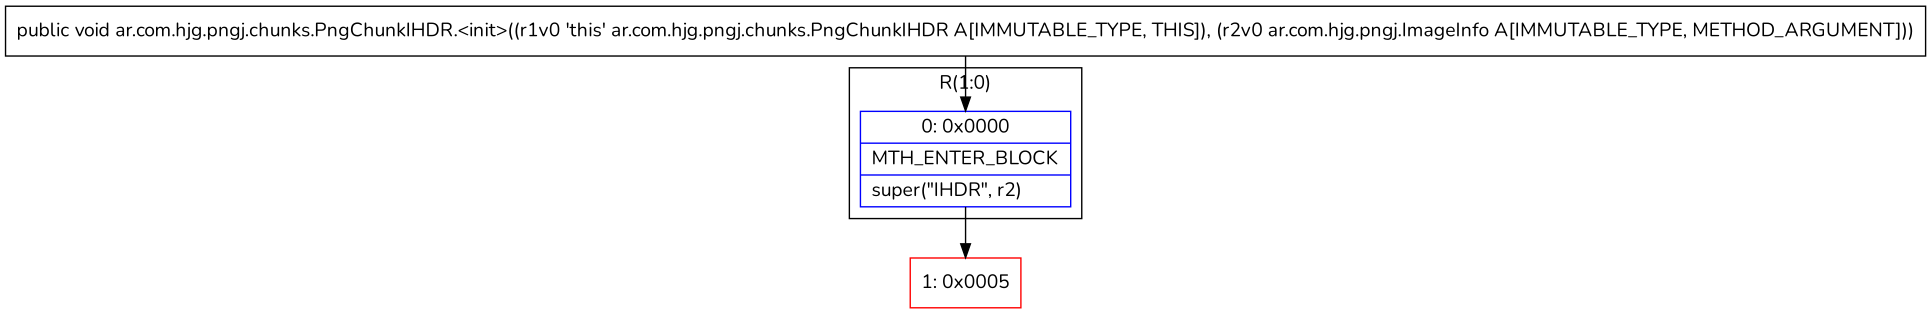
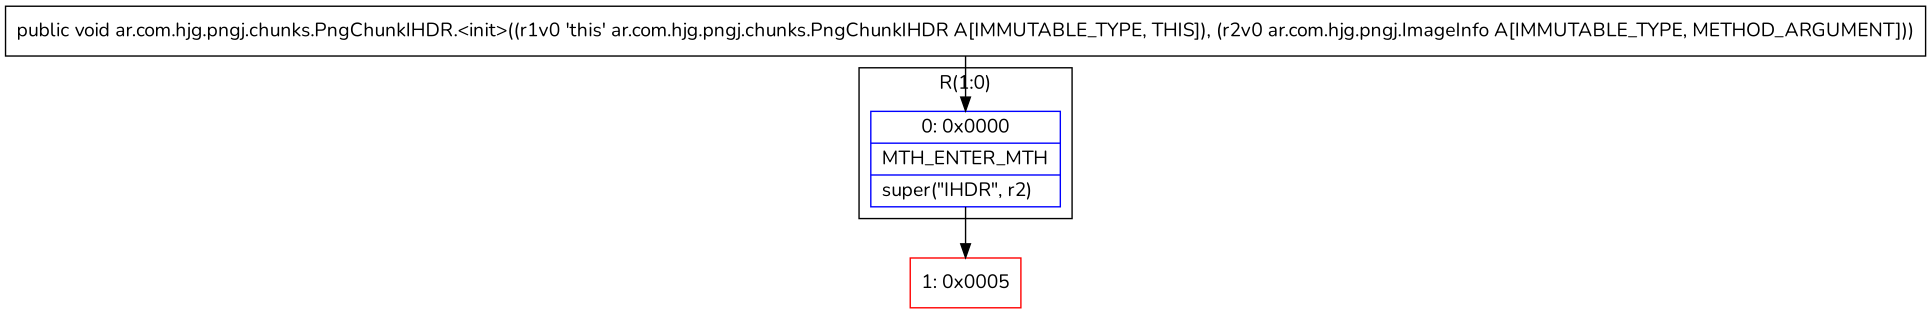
node "0: 0x0000": text "MTH_ENTER_BLOCK" -> "MTH_ENTER_MTH"
